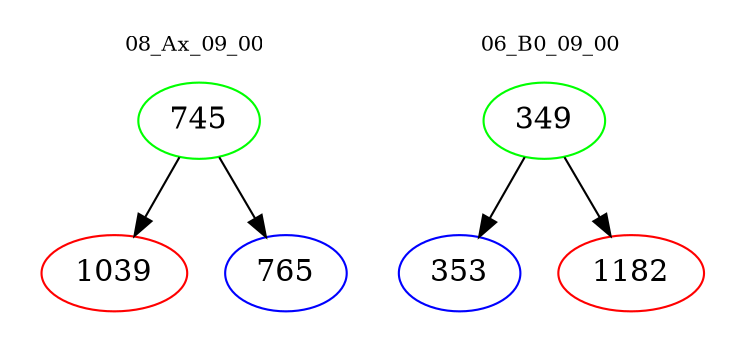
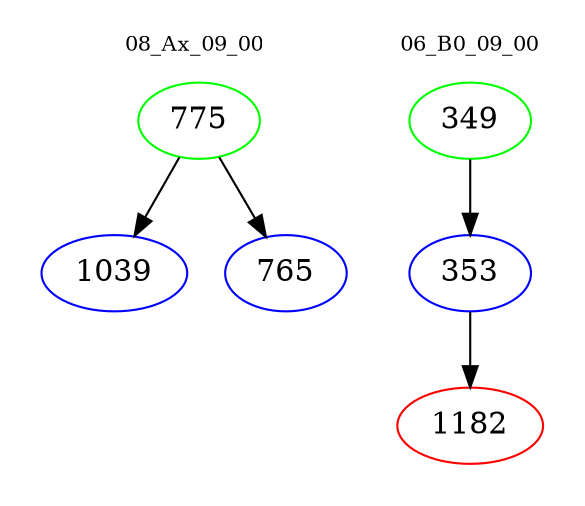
node "745": label "745" -> "775"
edge "349" -> "1182": now "353" -> "1182"
node "1039": color red -> blue
